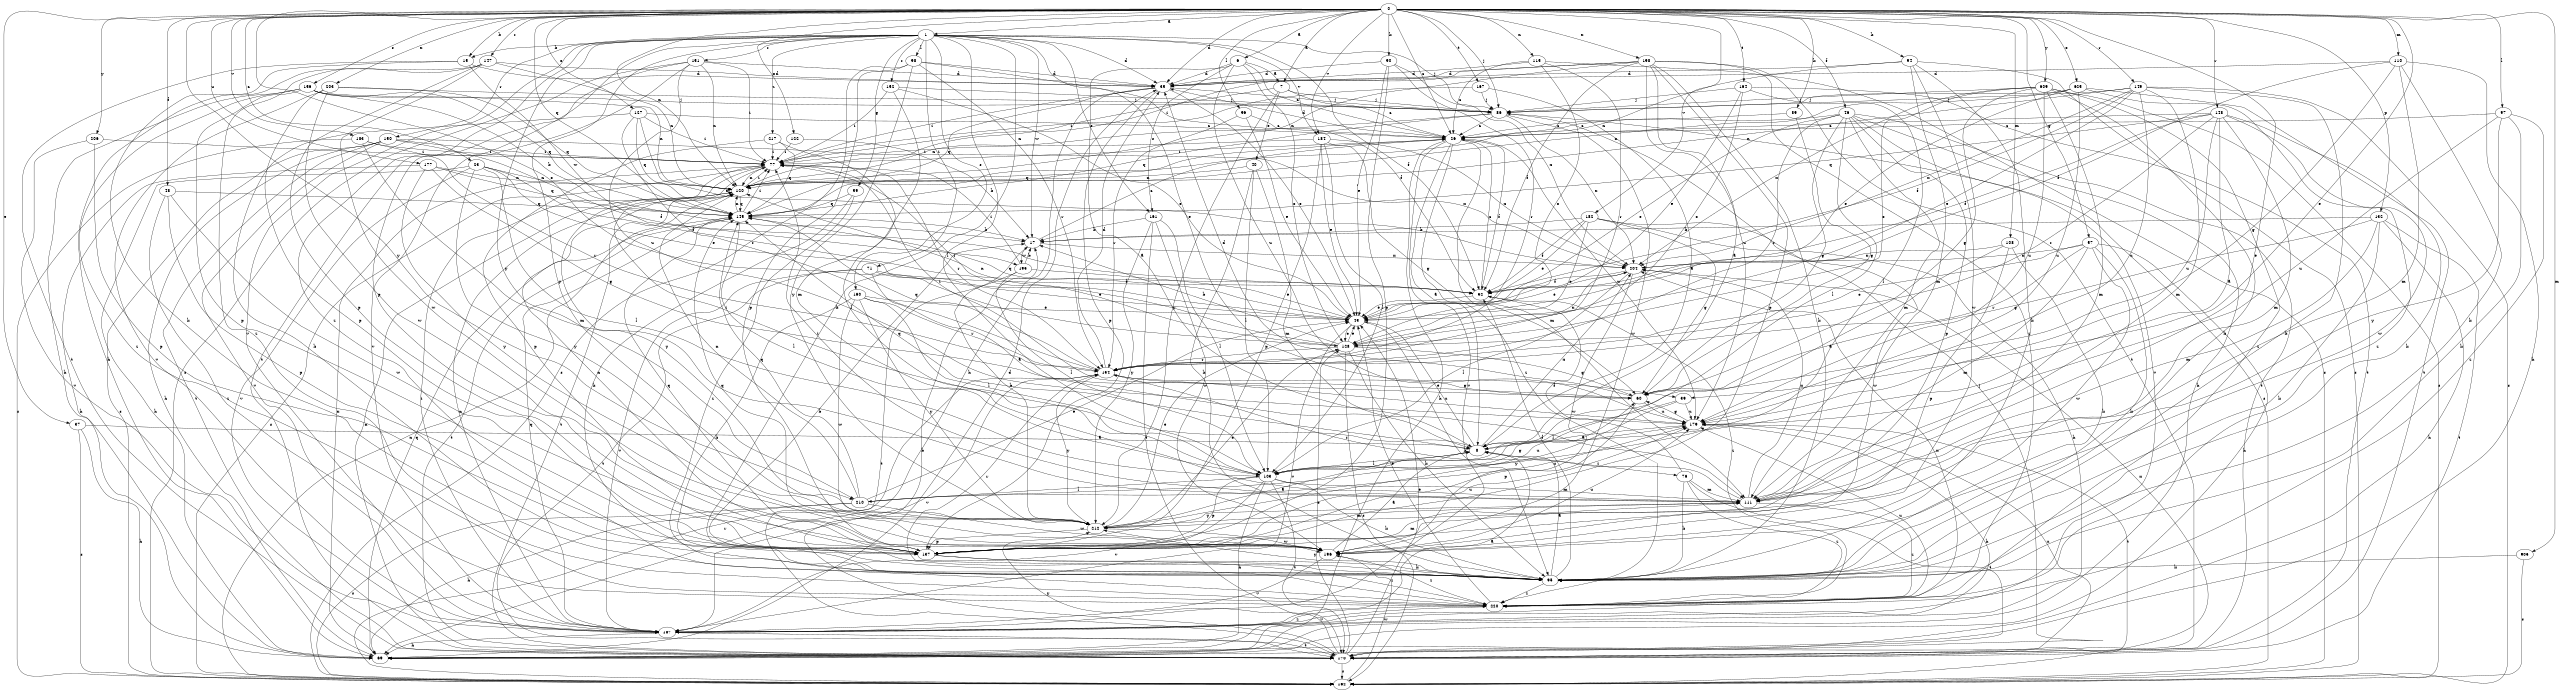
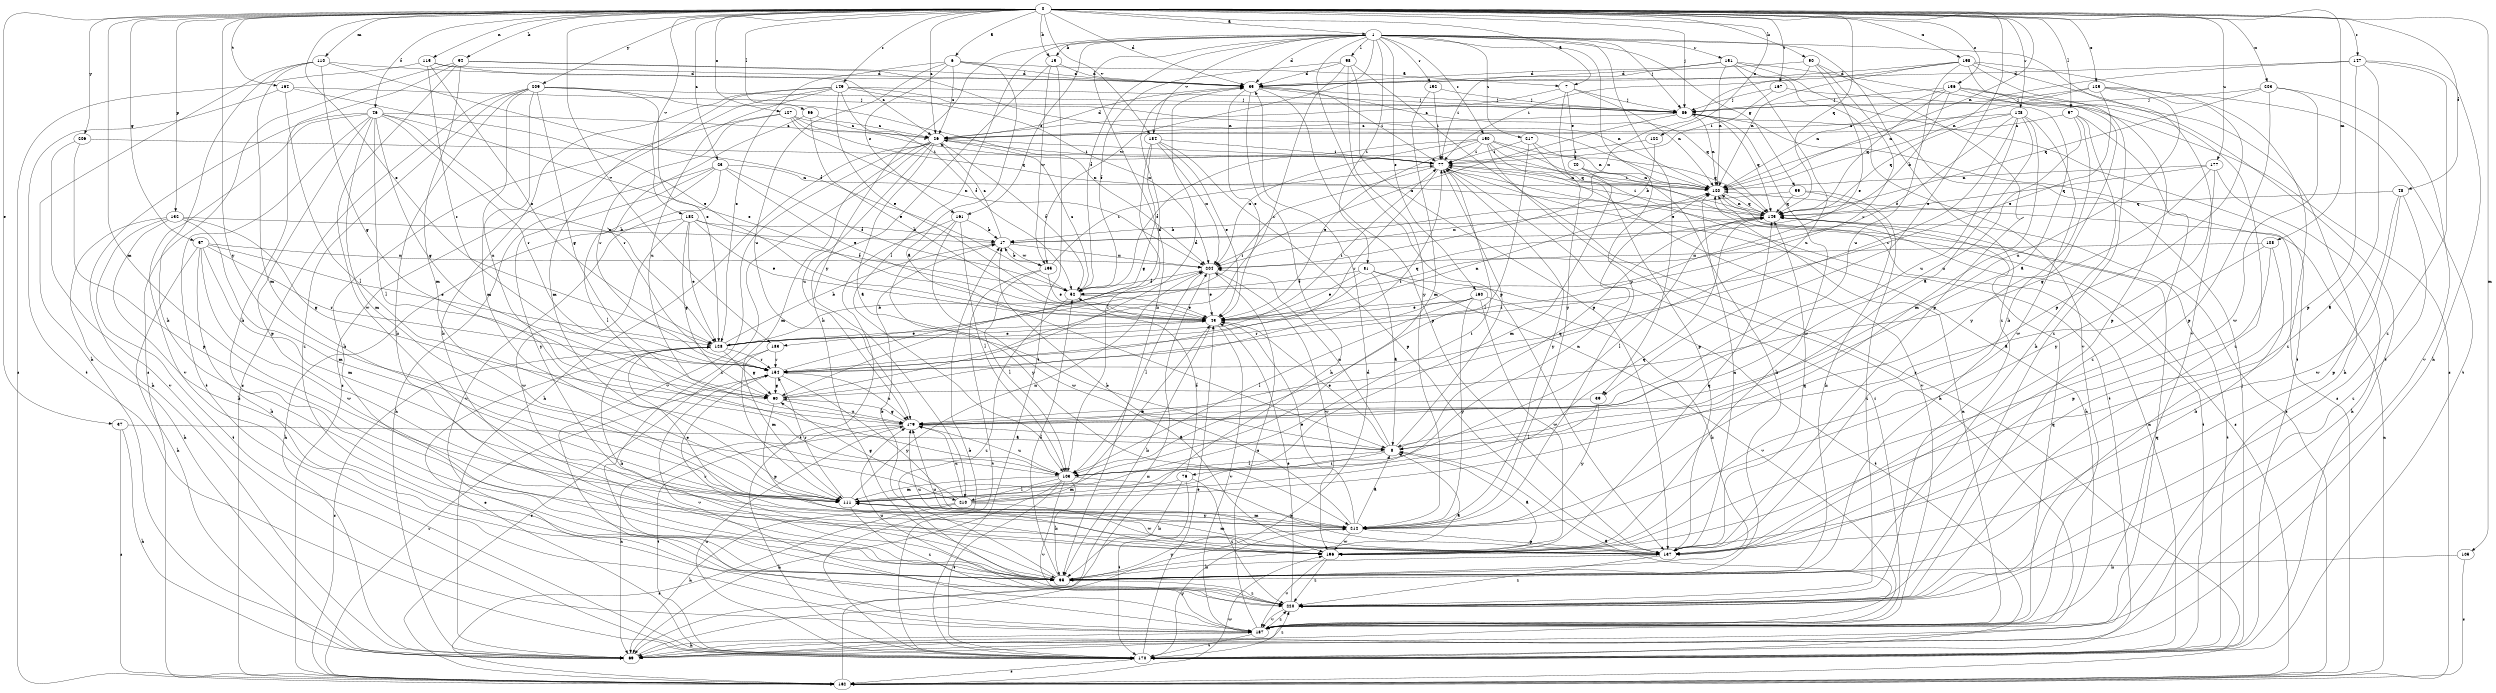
edge "1" -> "17": now "1" -> "195"
node "609": label "609" -> "209"
node "625": label "625" -> "125"
node "89": removed
edge "198" -> "52": removed, label "f"
edge "183" -> "77": reversed
edge "150" -> "120": added, label "n"
edge "152" -> "43": now "150" -> "43"
edge "59" -> "204": added, label "x"
edge "0" -> "111": label "e" -> "m"
node "71": label "71" -> "81"
edge "154" -> "145": removed, label "q"
edge "164" -> "128": now "46" -> "128"
edge "198" -> "8": removed, label "a"
edge "147" -> "196": label "w" -> "a"
edge "128" -> "204": label "x" -> "b"
edge "40" -> "103": removed, label "l"
edge "77" -> "69": label "x" -> "h"
edge "148" -> "95": removed, label "k"
node "905": label "905" -> "105"
edge "170" -> "220": added, label "z"
